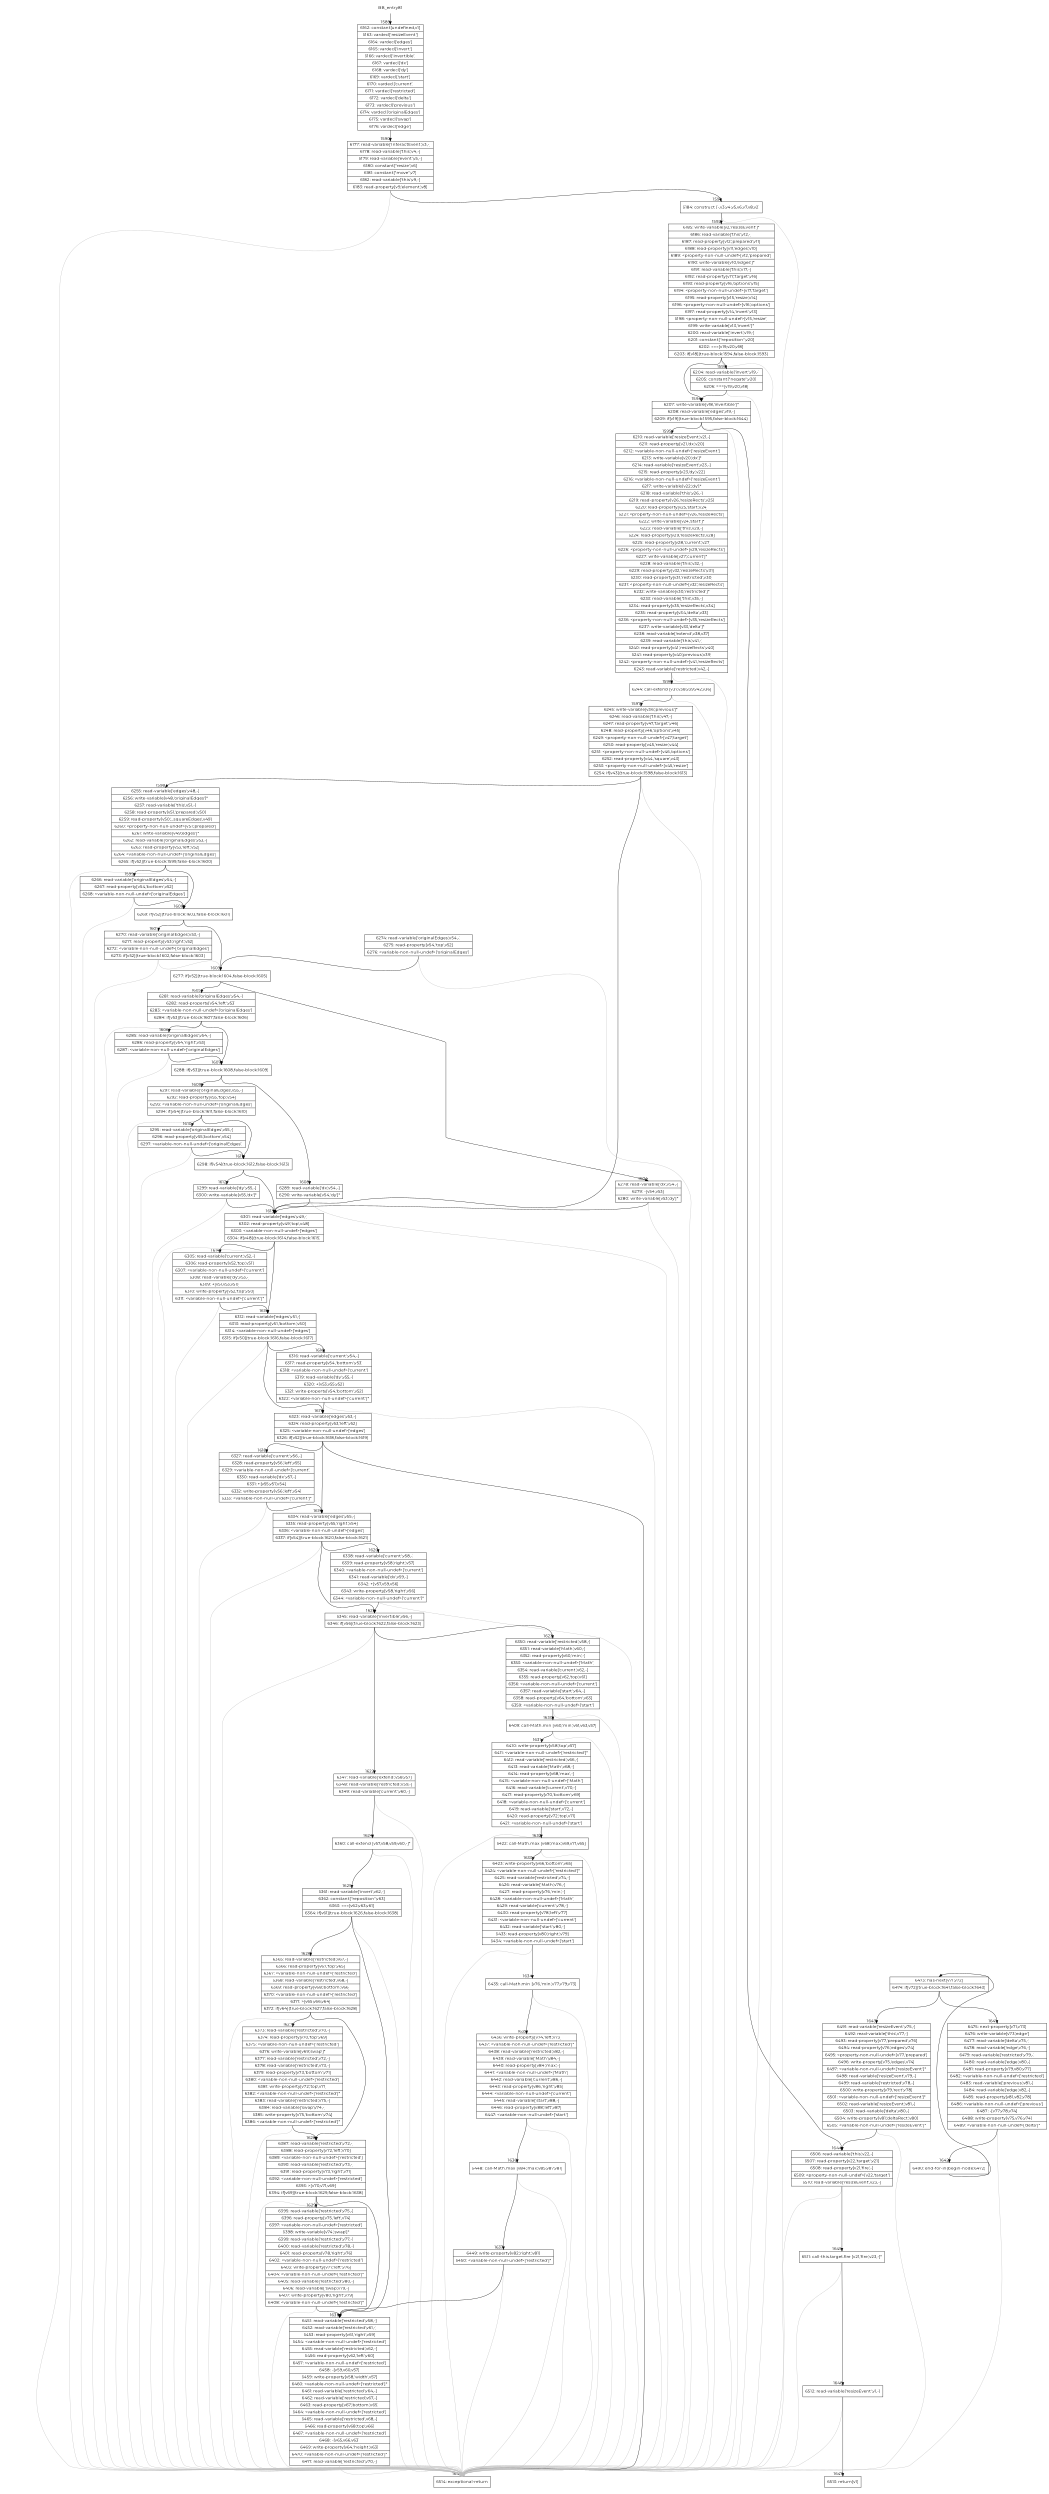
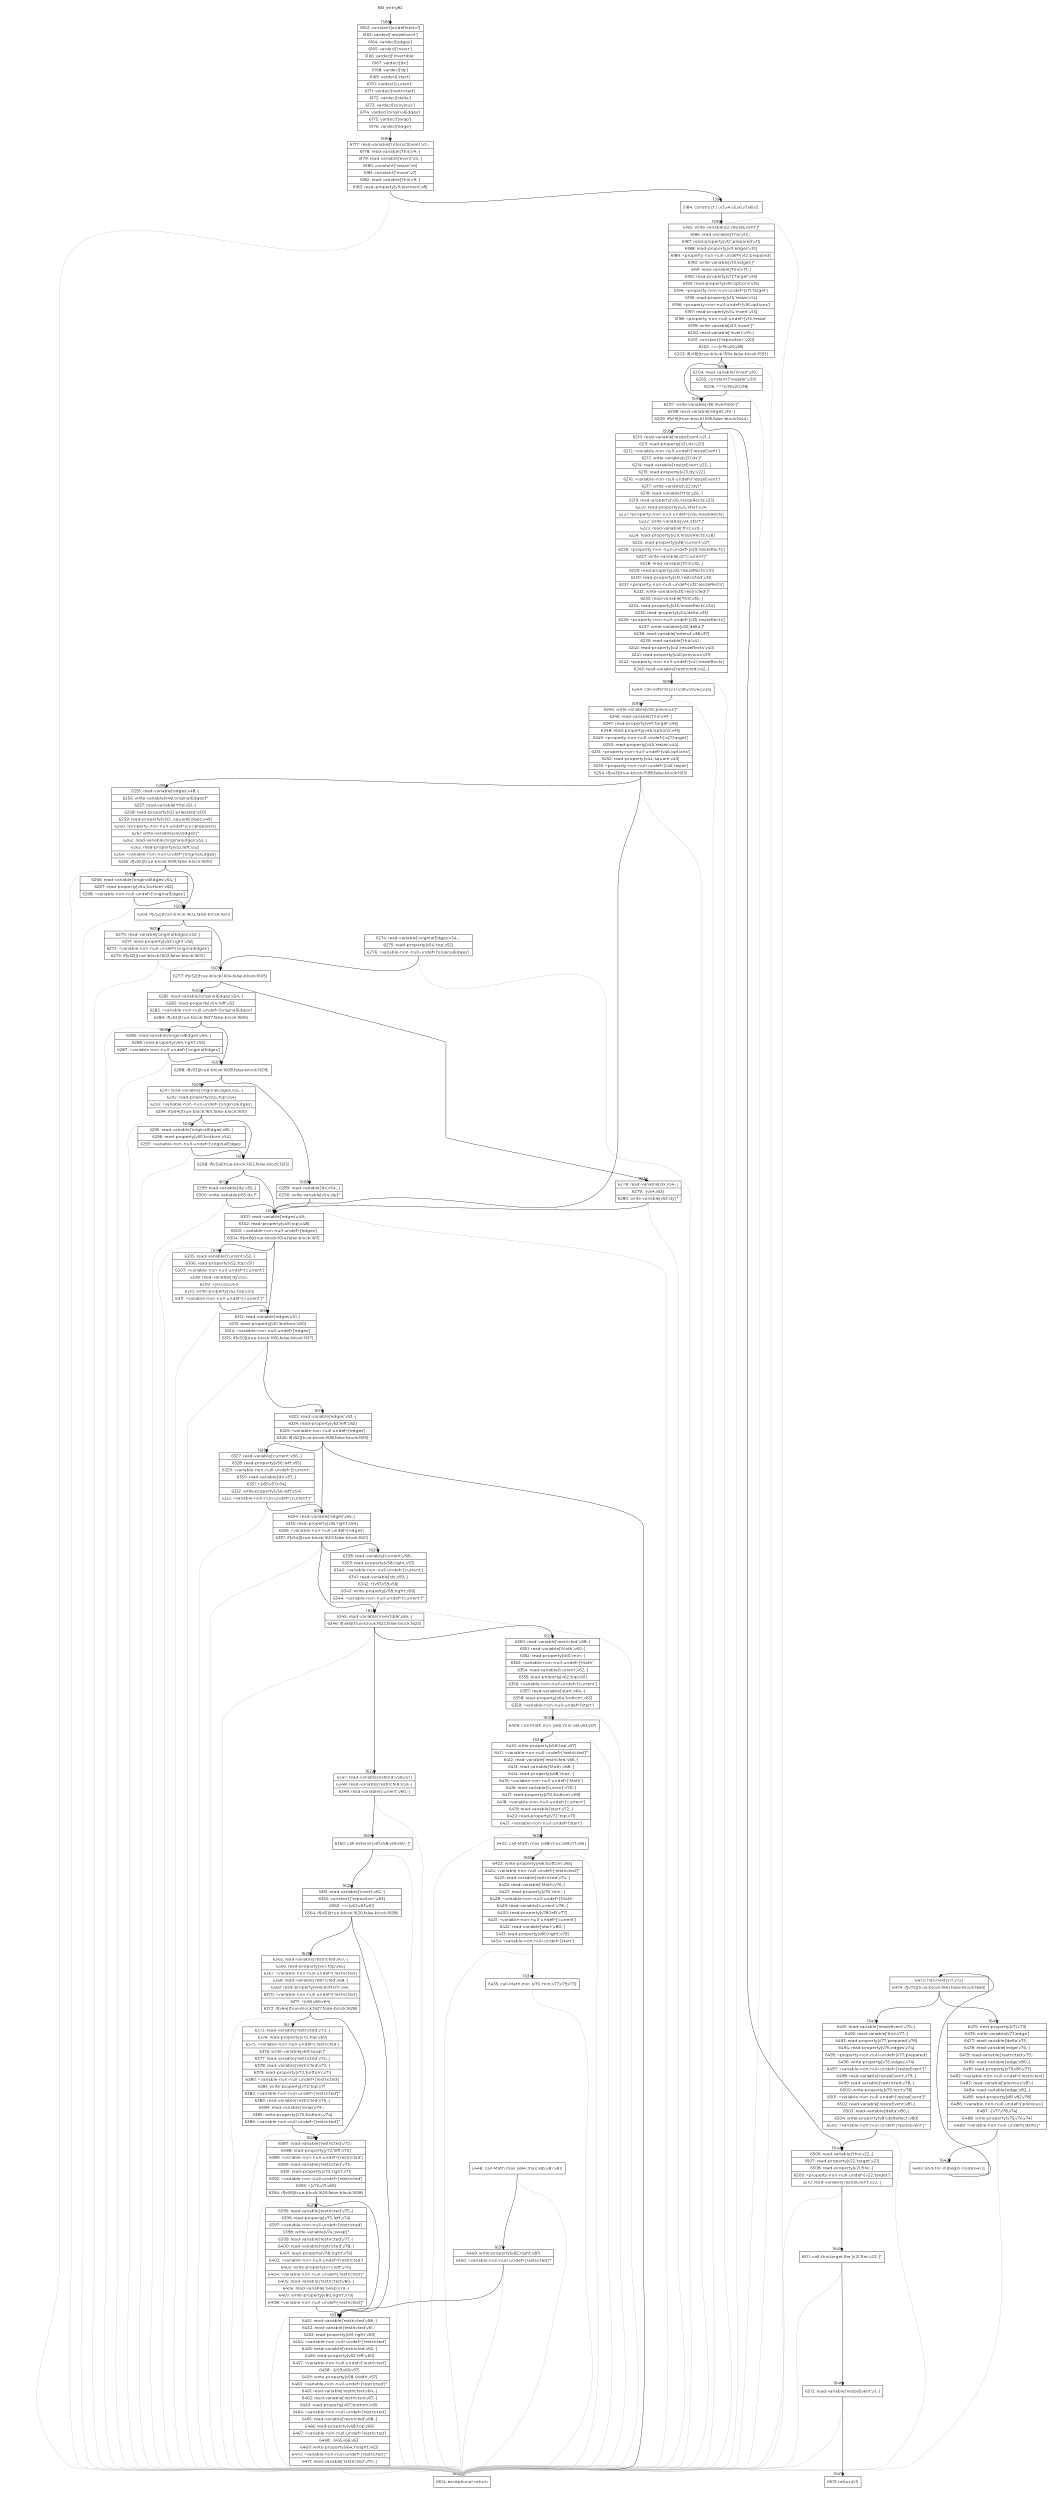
node "BB_entry81": label "BB_entry81" -> "BB_entry82"
node "6316: read-variable['current',v54,-]": removed
node "6436: write-property[v74,'left',v73]": removed
